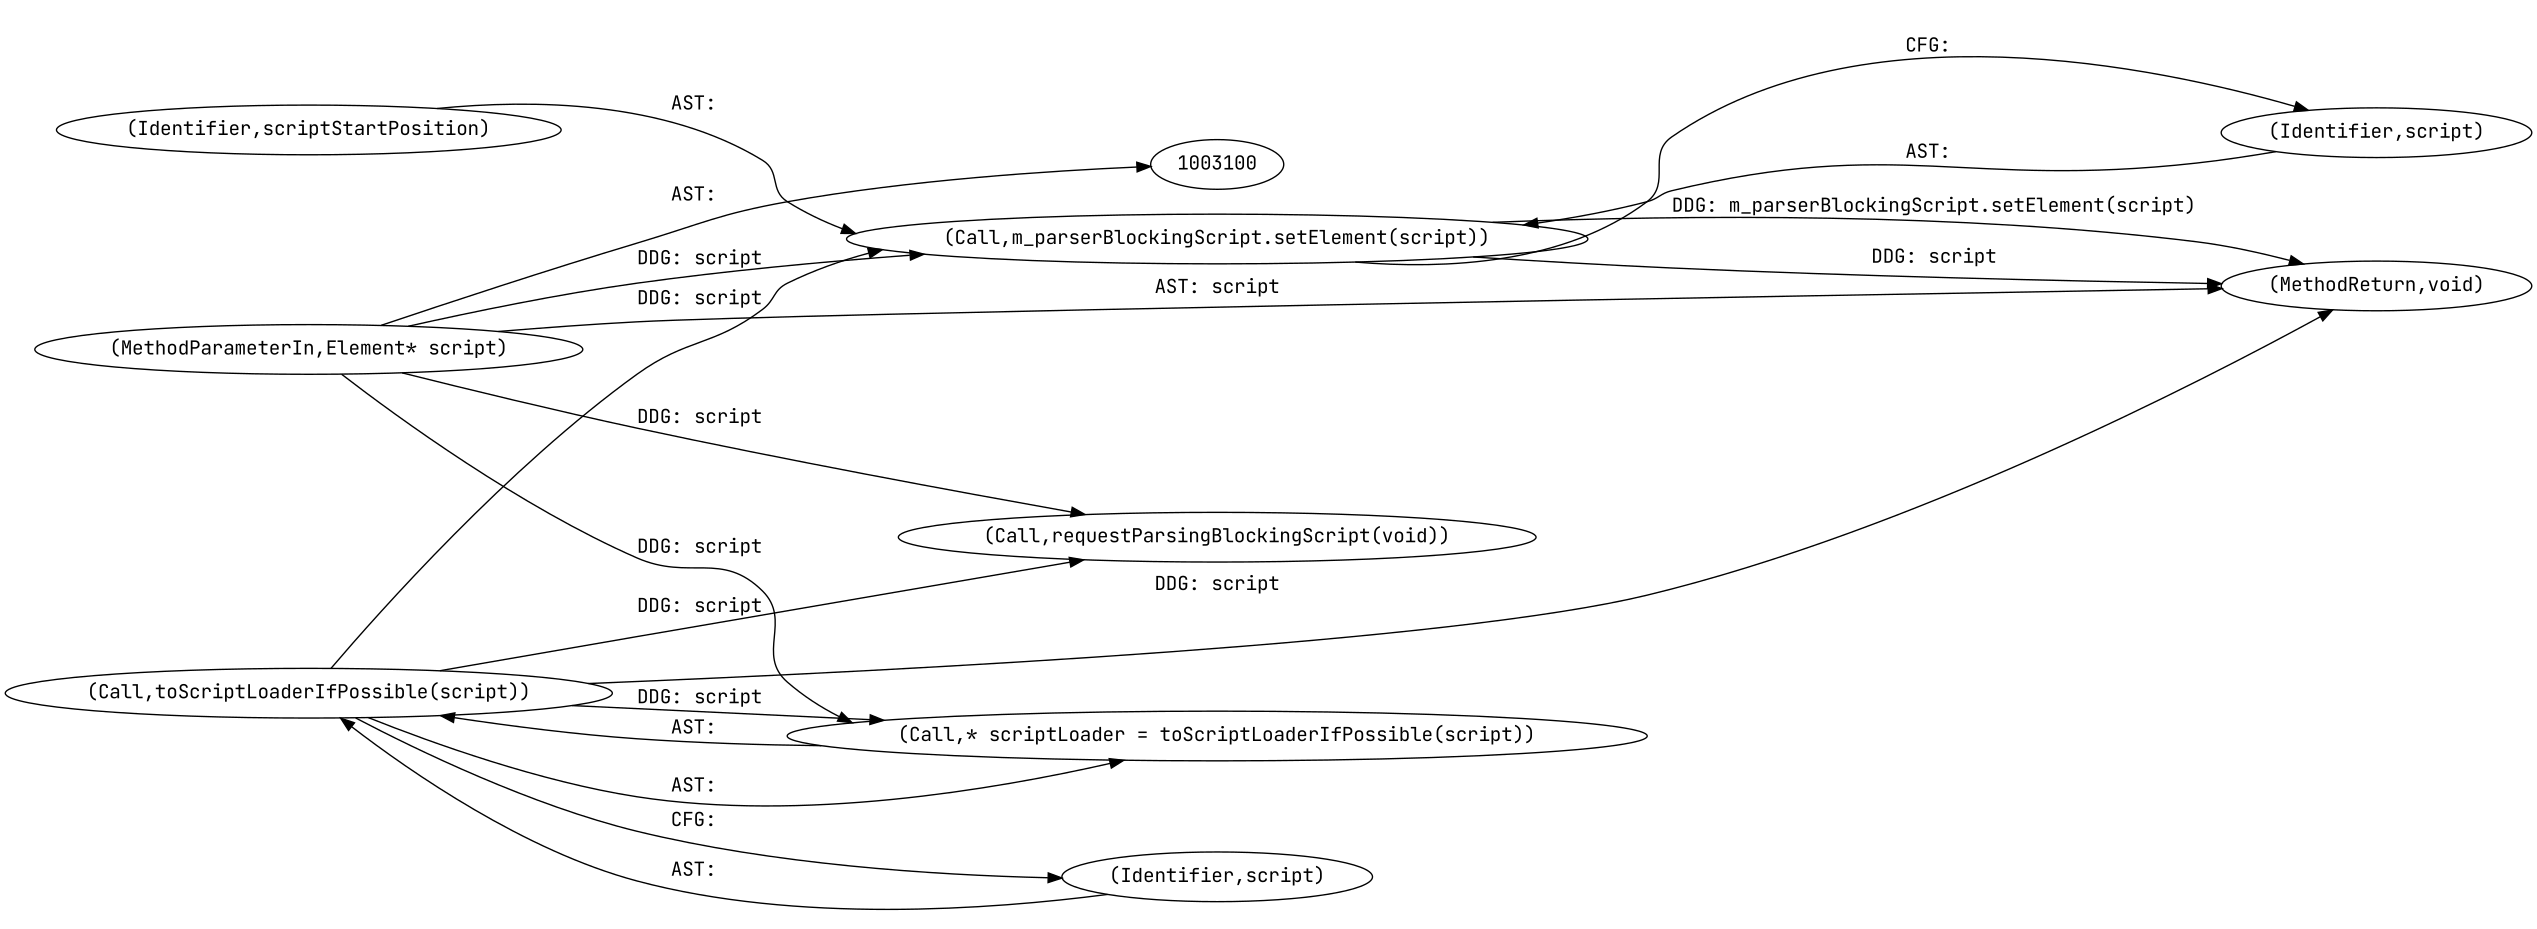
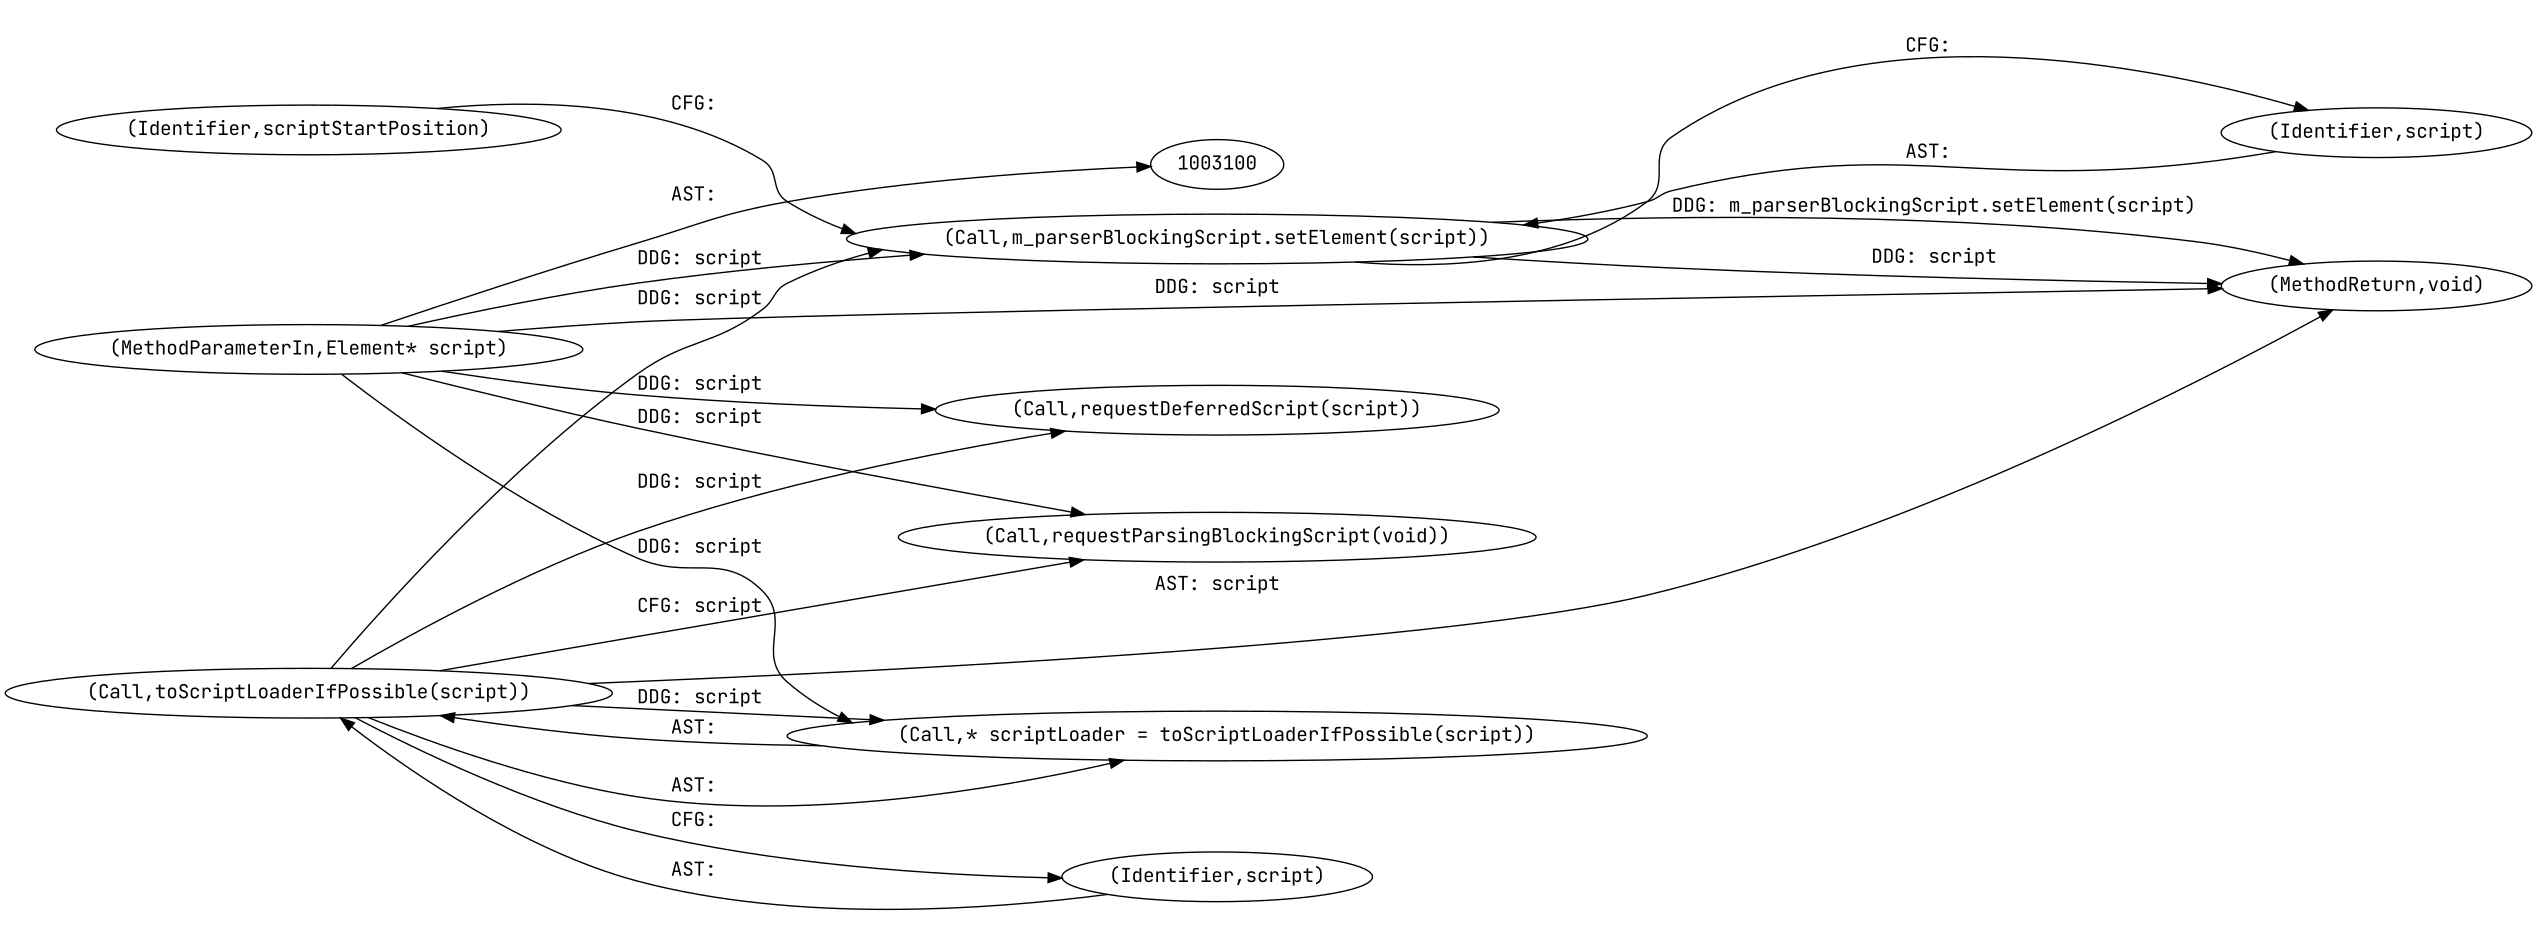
edge "(Identifier,scriptStartPosition)" -> "(Call,m_parserBlockingScript.setElement(script))": label "AST: " -> "CFG: "
edge "(MethodParameterIn,Element* script)" -> "(MethodReturn,void)": label "AST: script" -> "DDG: script"
node "(Call,requestDeferredScript(script))": added
edge "(Call,toScriptLoaderIfPossible(script))" -> "(MethodReturn,void)": label "DDG: script" -> "AST: script"
edge "(Call,toScriptLoaderIfPossible(script))" -> "(Call,requestParsingBlockingScript(void))": label "DDG: script" -> "CFG: script"
